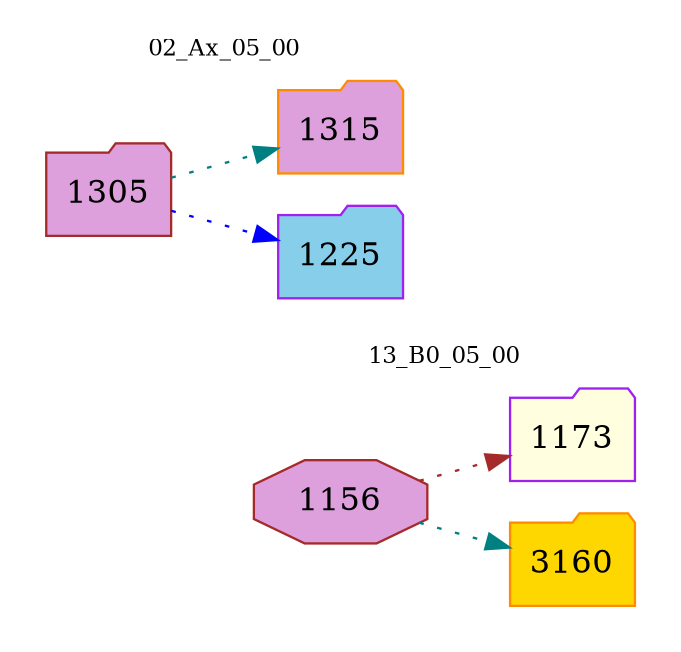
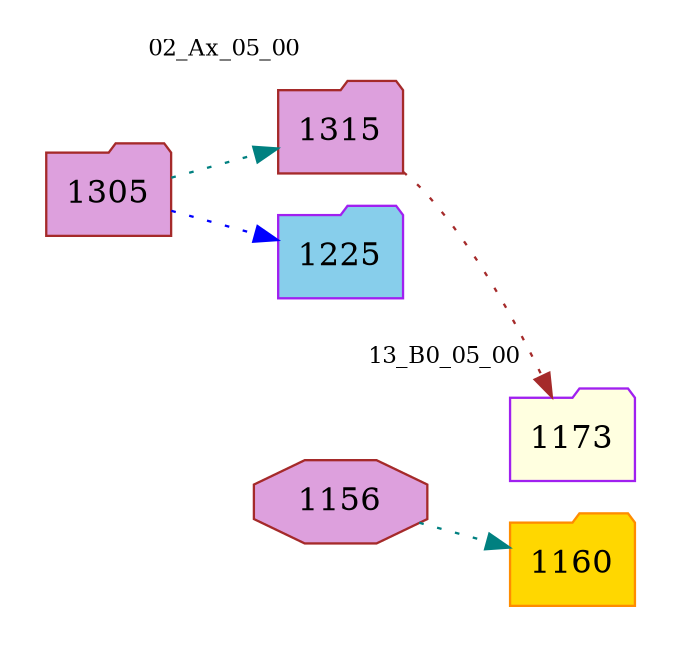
node "1315": color darkorange -> brown
edge "1156" -> "1173": now "1315" -> "1173"
node "3160": label "3160" -> "1160"
